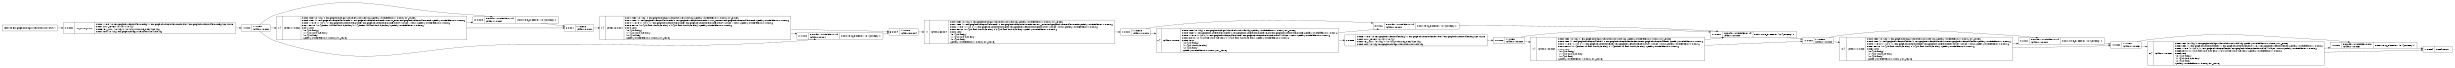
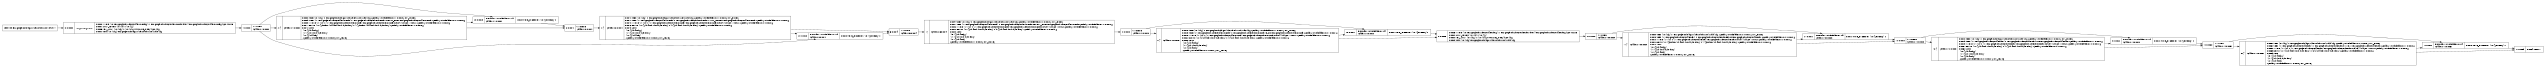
edge "23: 0x0066" -> "21: 0x0064": now "23: 0x0066" -> "9: 0x0035"
node "17: 0x0060": text "ExcHandler: NoSuchFieldError char" -> "ExcHandler: NoSuchFieldError null"
